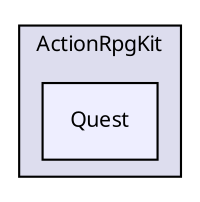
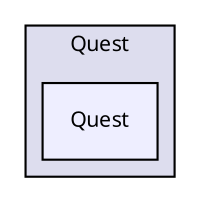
cluster "ActionRpgKit": label "ActionRpgKit" -> "Quest"
